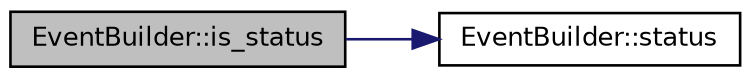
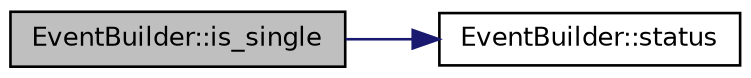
node "EventBuilder::is_status": label "EventBuilder::is_status" -> "EventBuilder::is_single"
